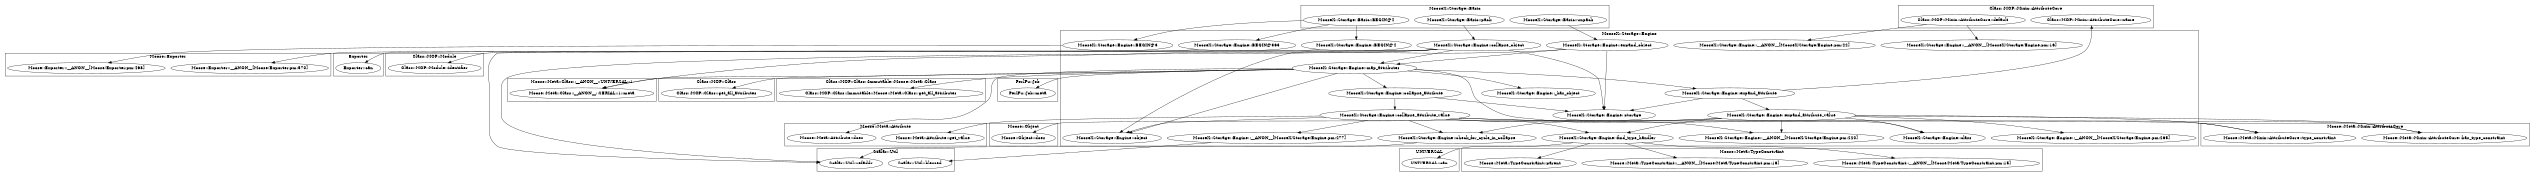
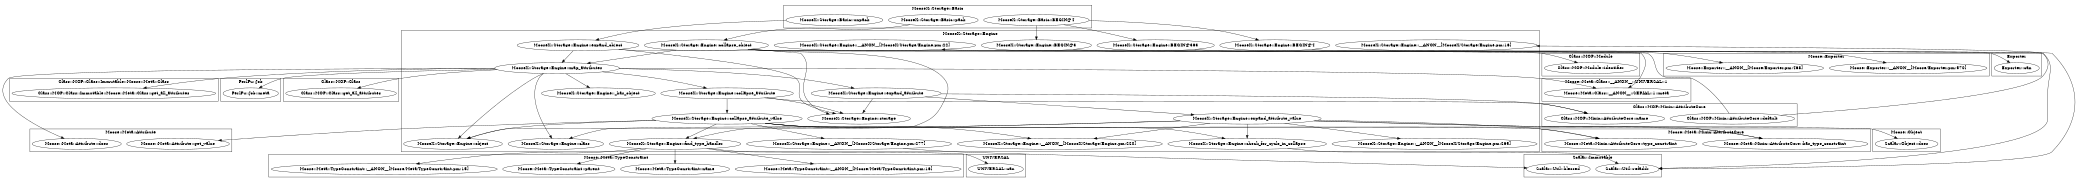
edge "MooseX::Storage::Engine::collapse_attribute" -> "Class::MOP::Mixin::AttributeCore::name": added
node "Moose::Object::does": label "Moose::Object::does" -> "Scalar::Object::does"
cluster "Scalar::Util": label "Scalar::Util" -> "Scalar::Immutable"
node "Moose::Meta::TypeConstraint::name": added
